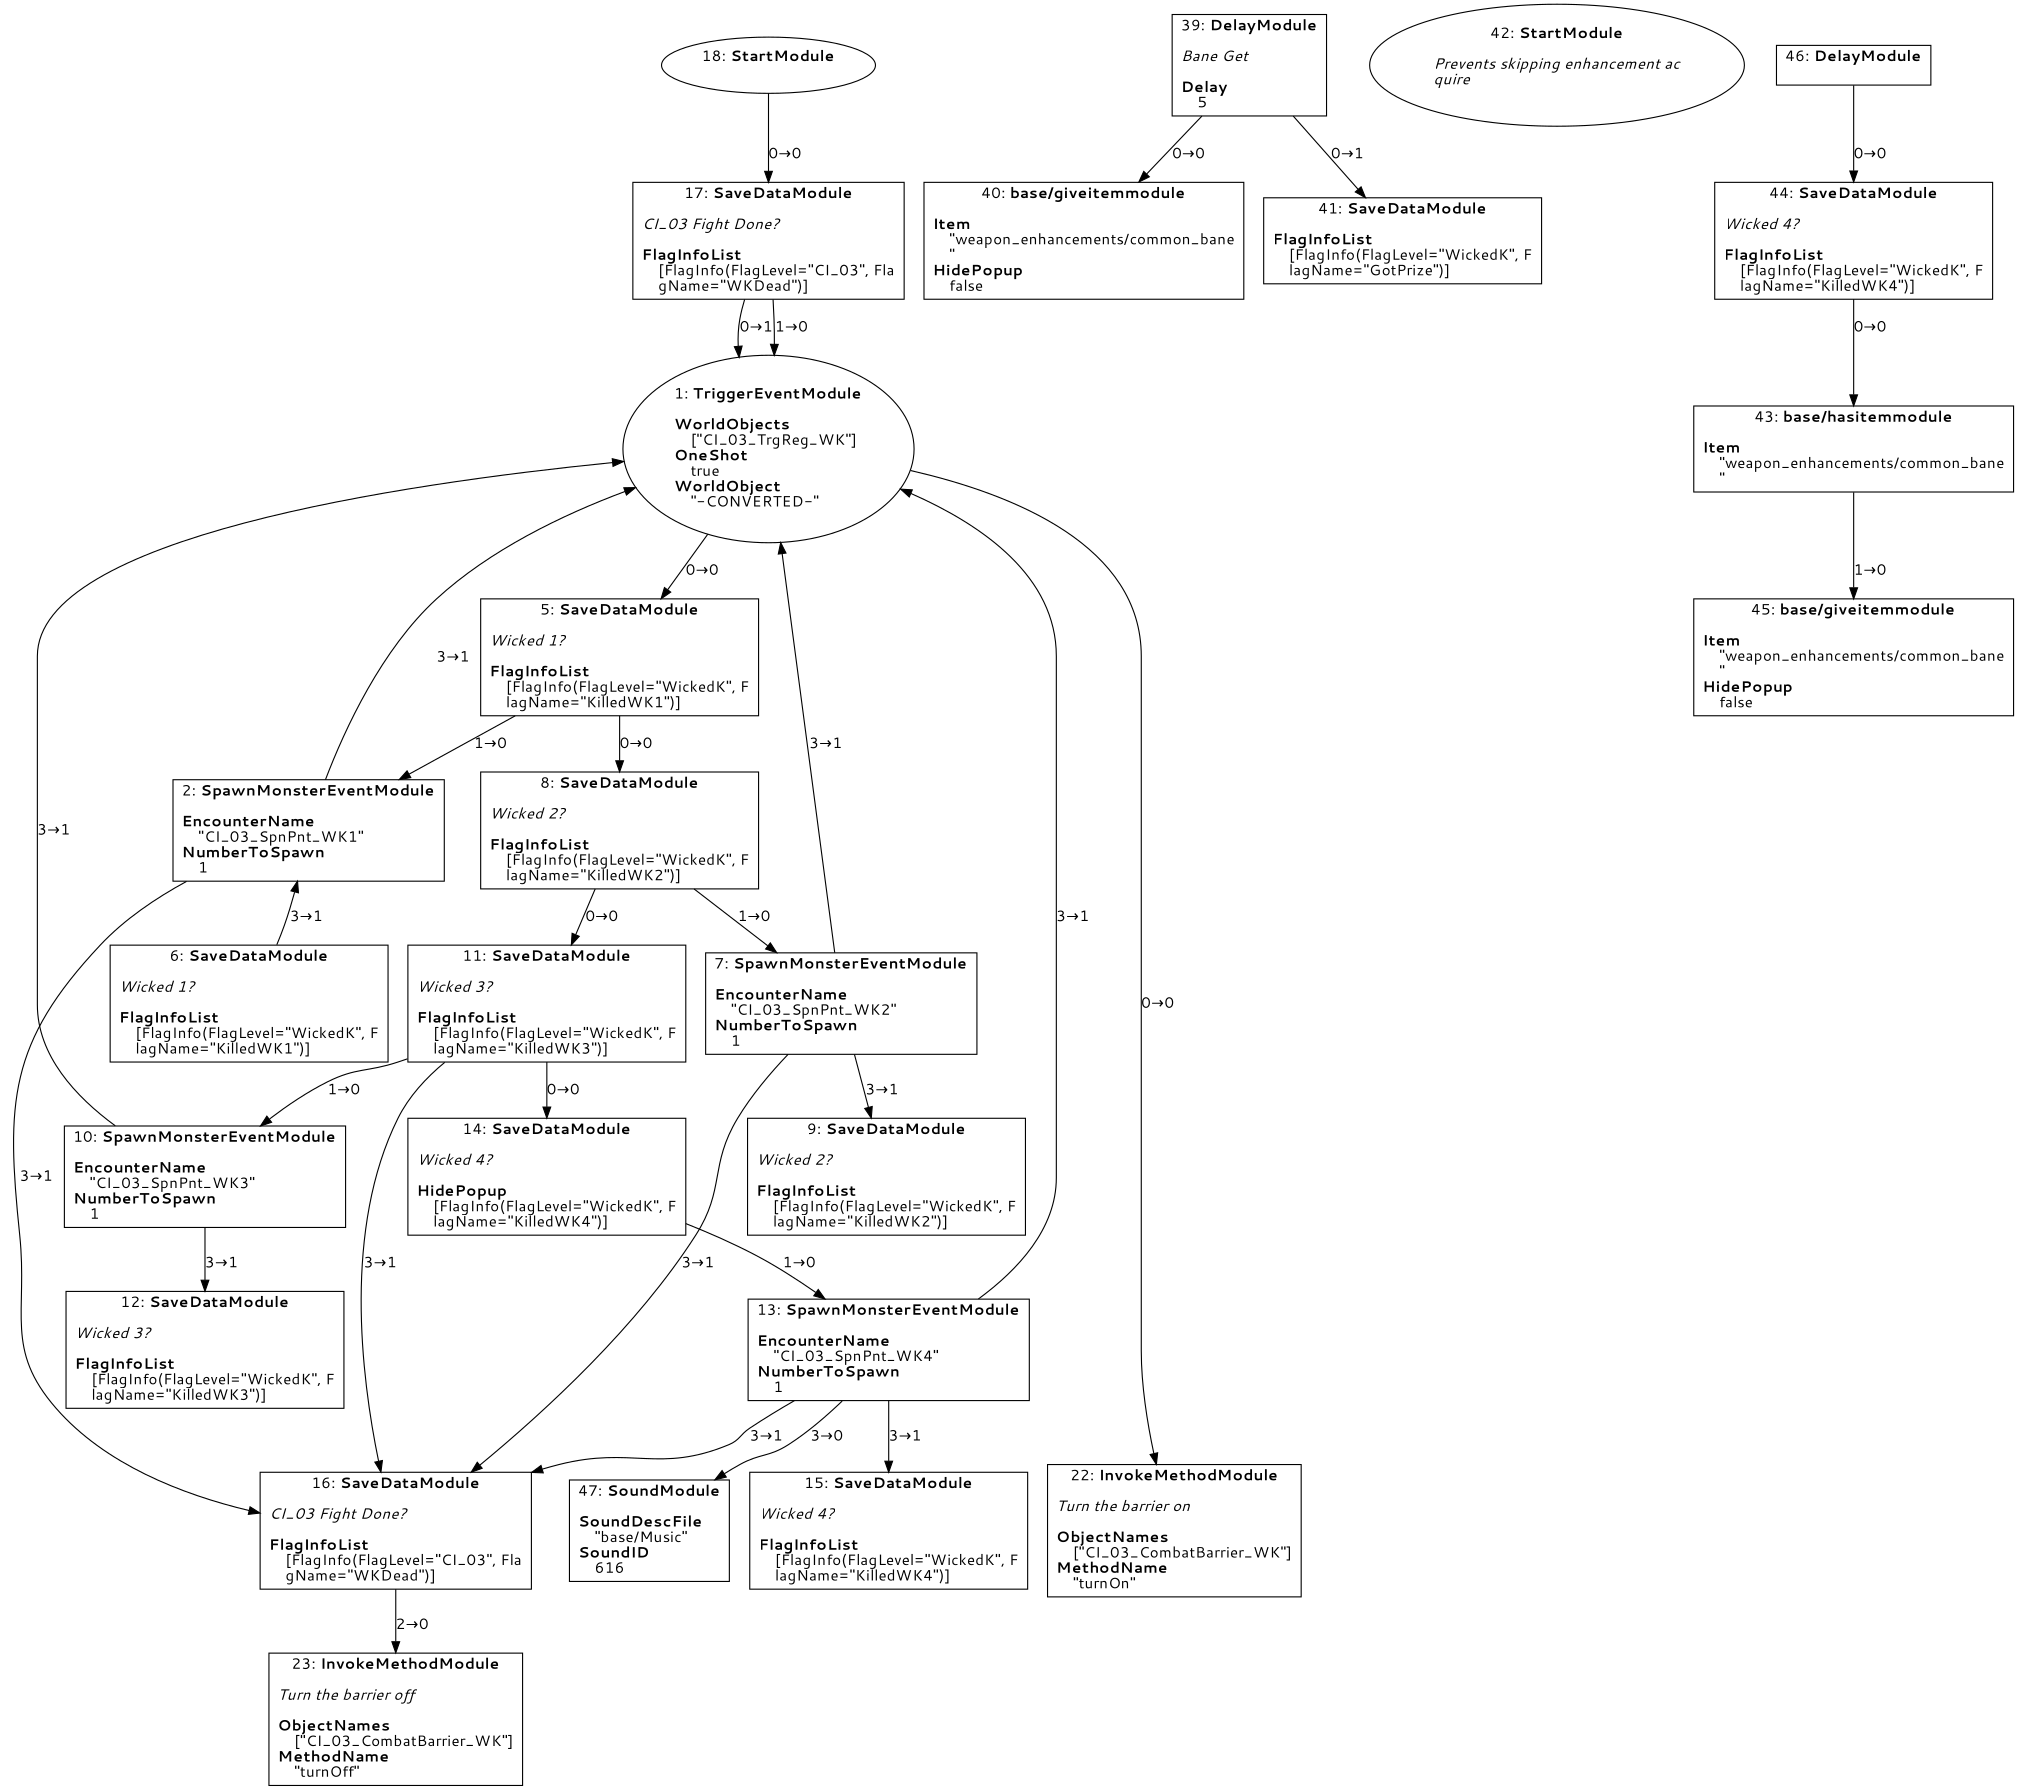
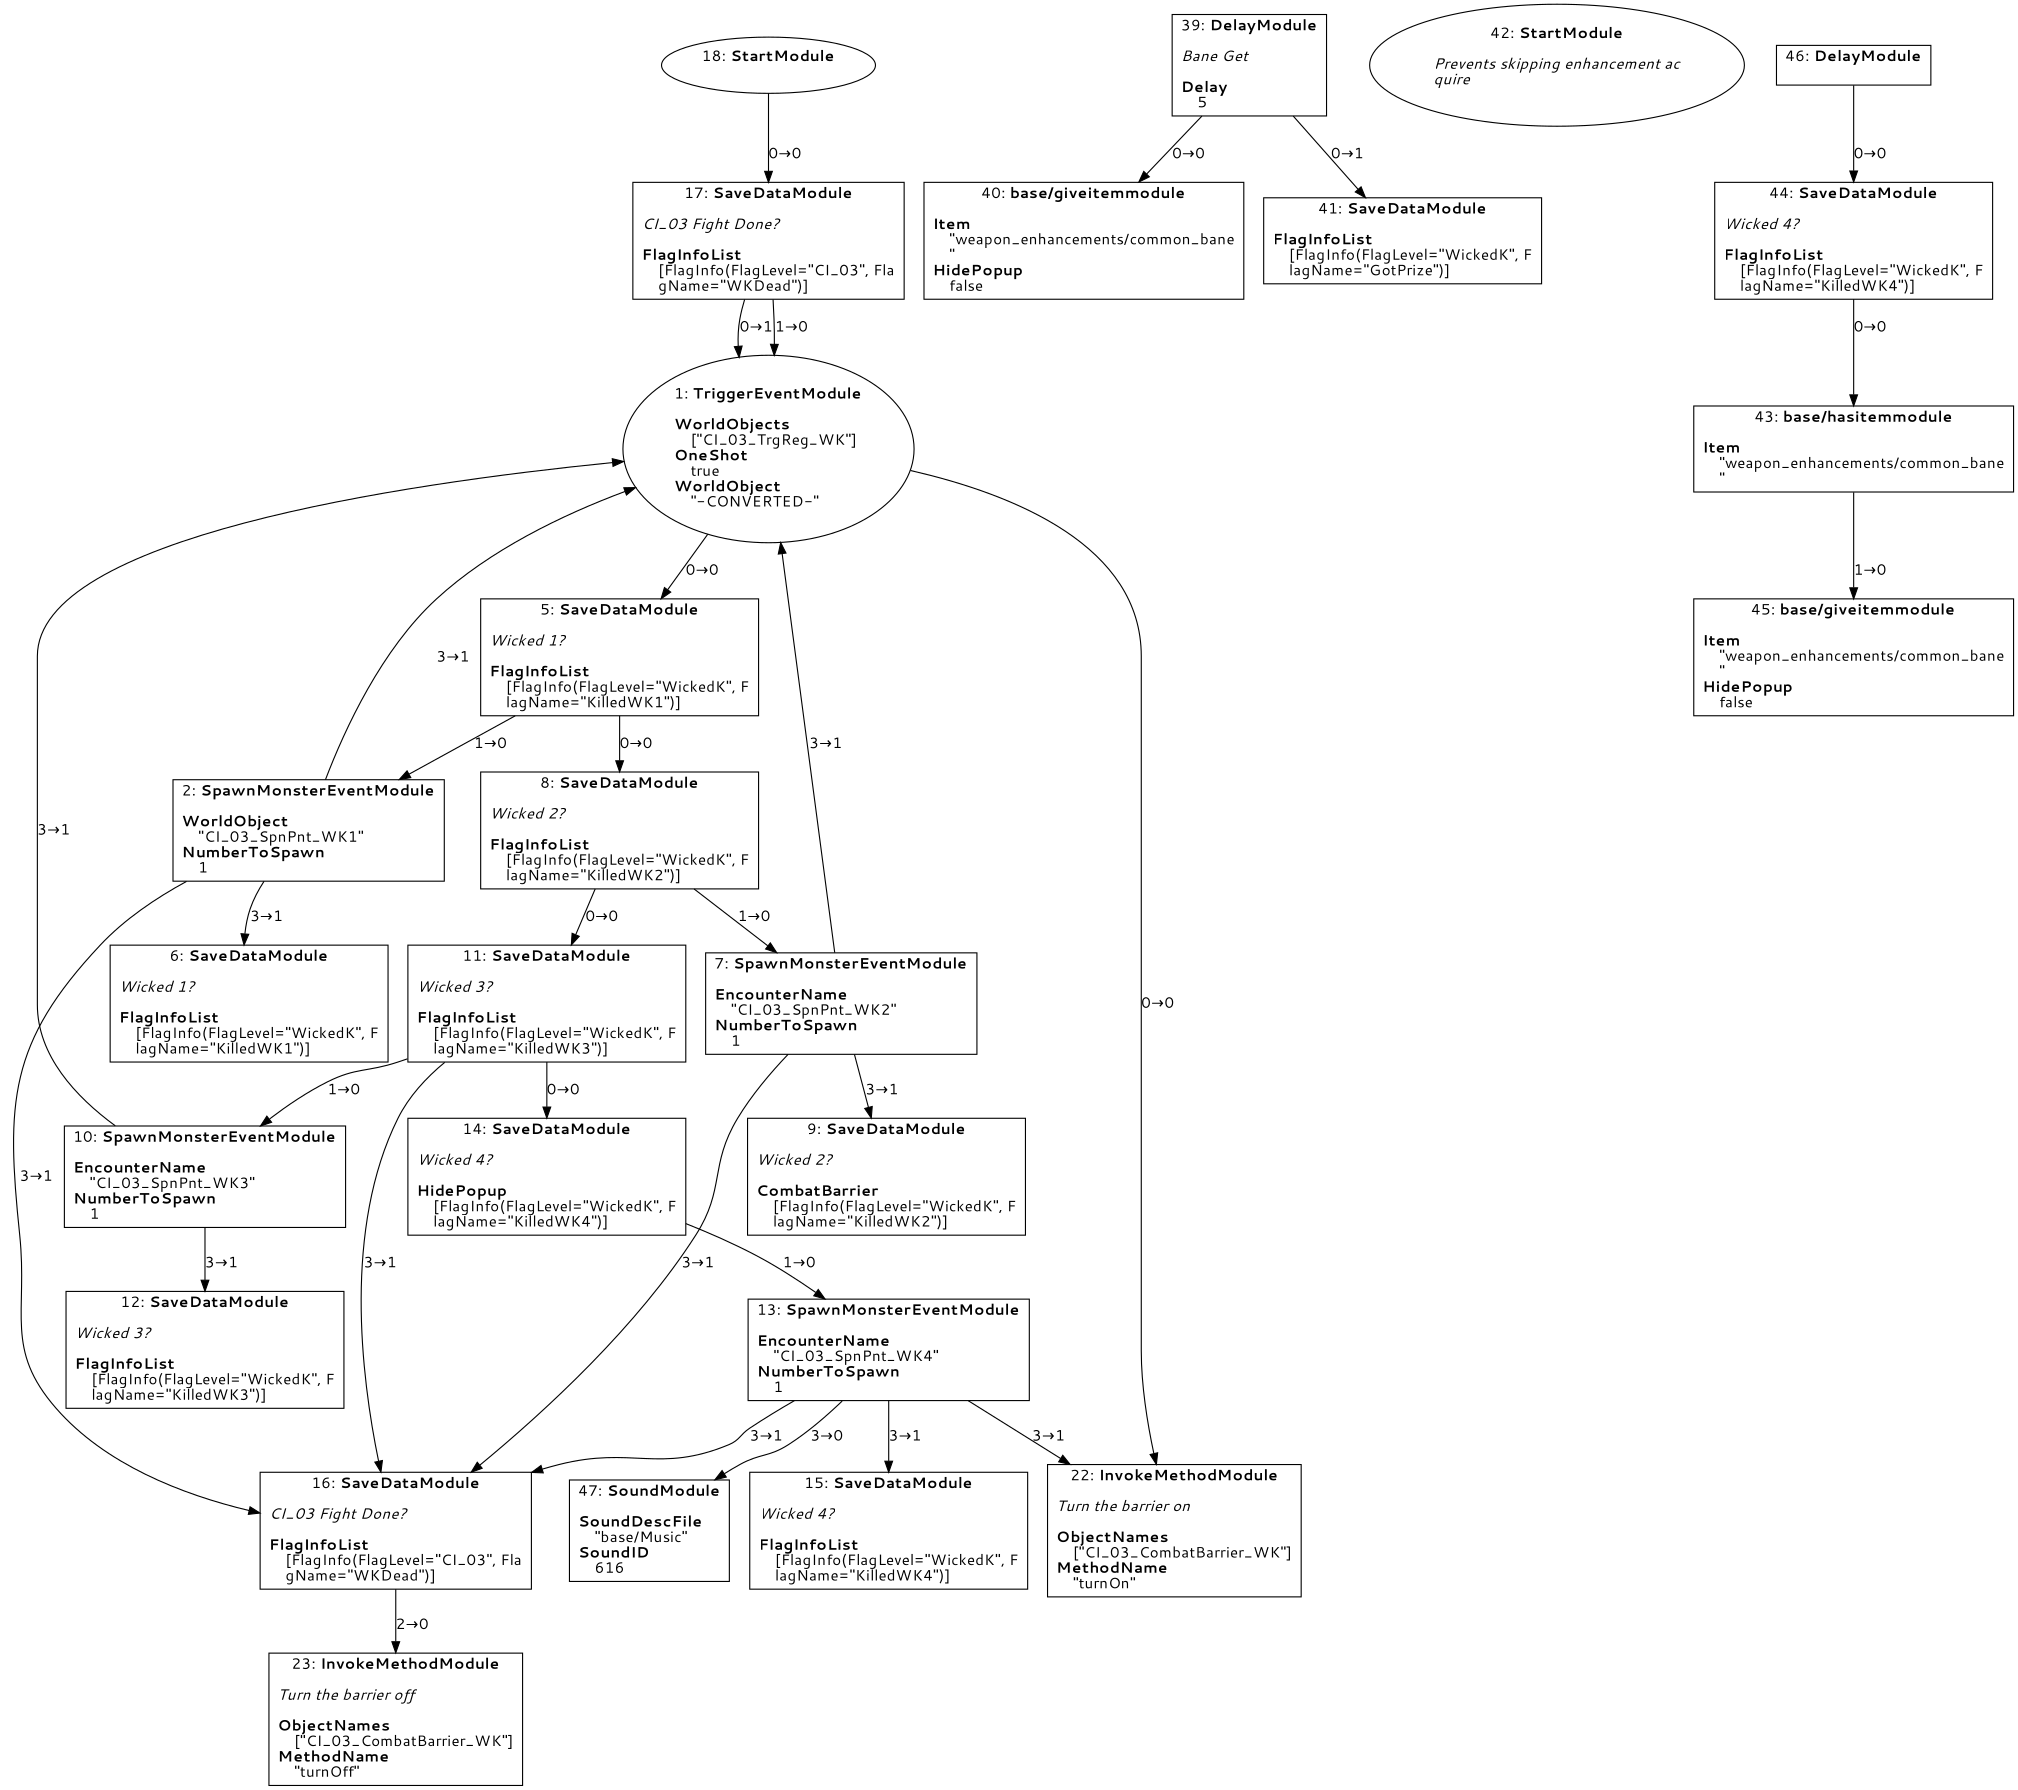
node "2:": text "EncounterName" -> "WorldObject"
edge "13:" -> "1:": now "13:" -> "22:"
edge "6:" -> "2:": reversed
node "9:": text "FlagInfoList" -> "CombatBarrier"
